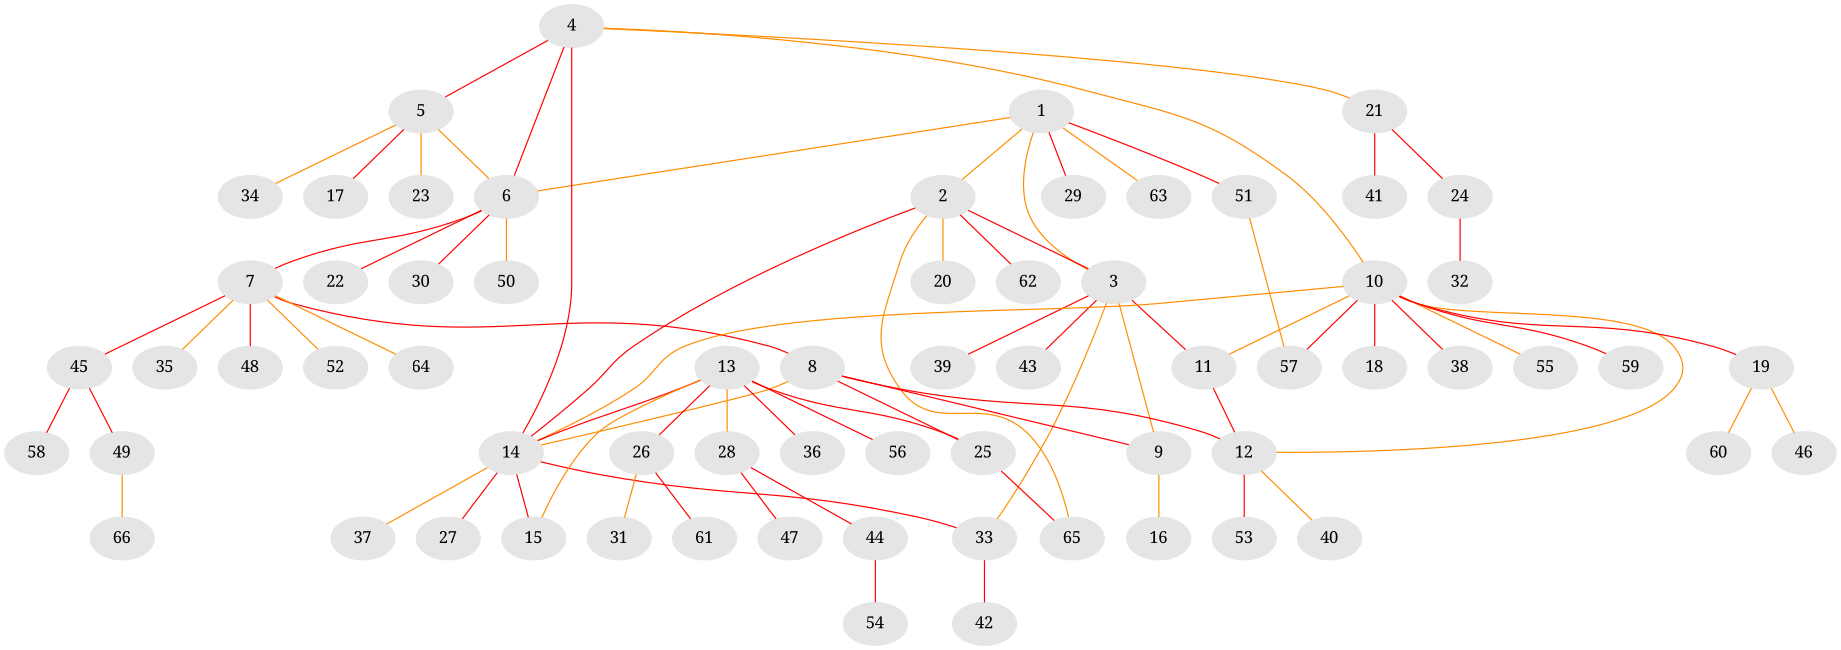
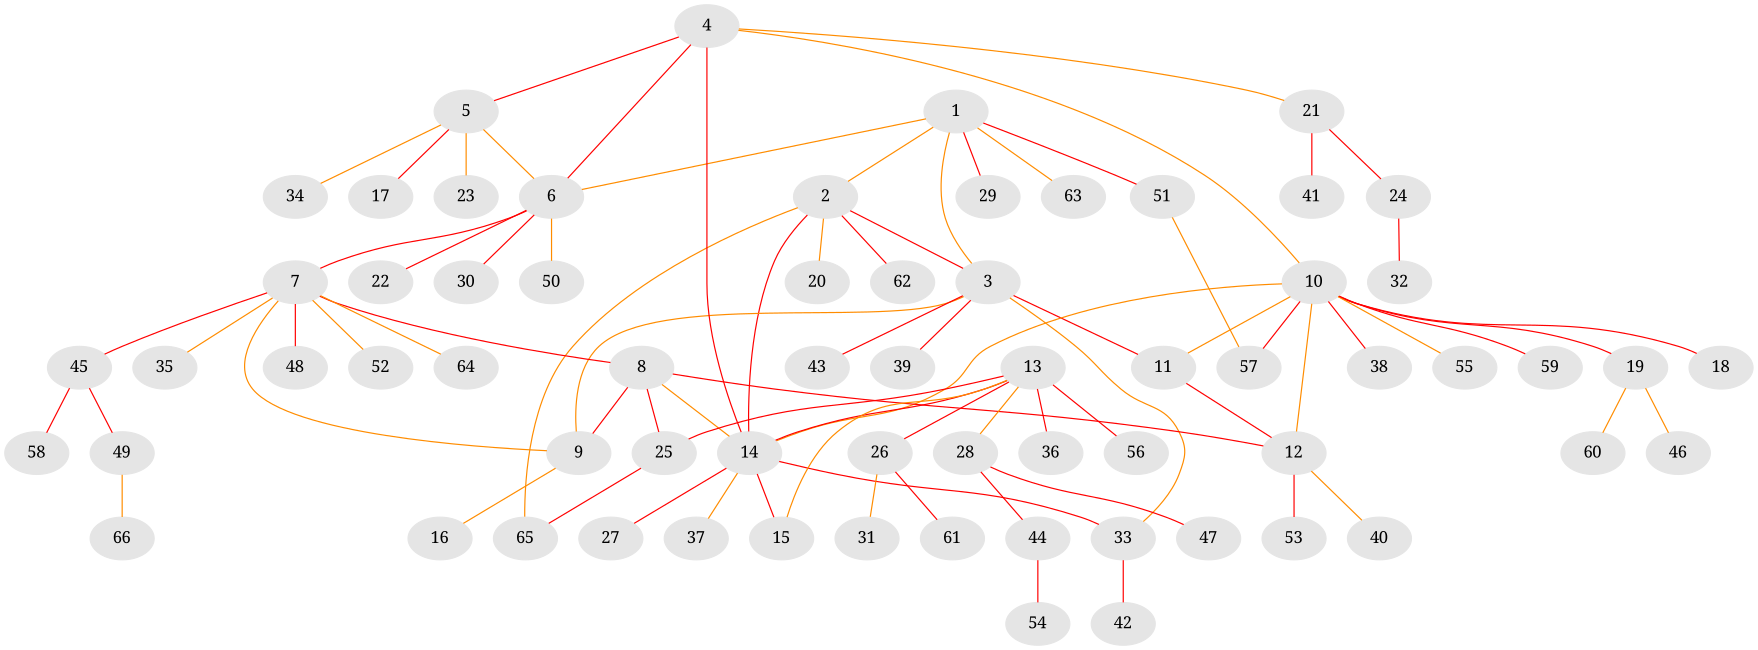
edge "7" -- "9": added
